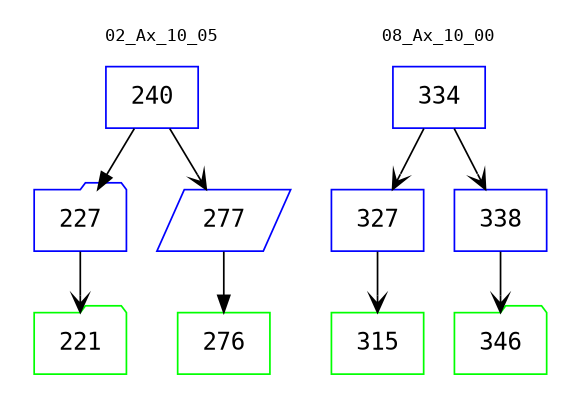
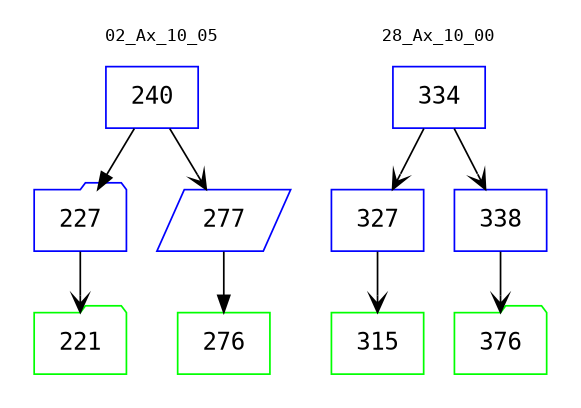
cluster "08_Ax_10_00": label "08_Ax_10_00" -> "28_Ax_10_00"
node "346": label "346" -> "376"
